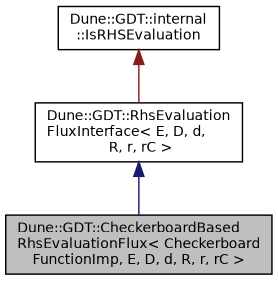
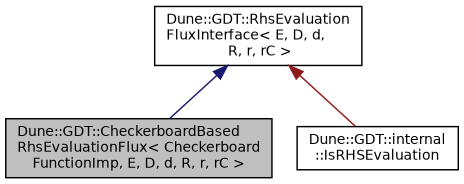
edge "Dune::GDT::RhsEvaluation FluxInterface< E, D, d, R, r, rC >" -> "Dune::GDT::internal ::IsRHSEvaluation": reversed
